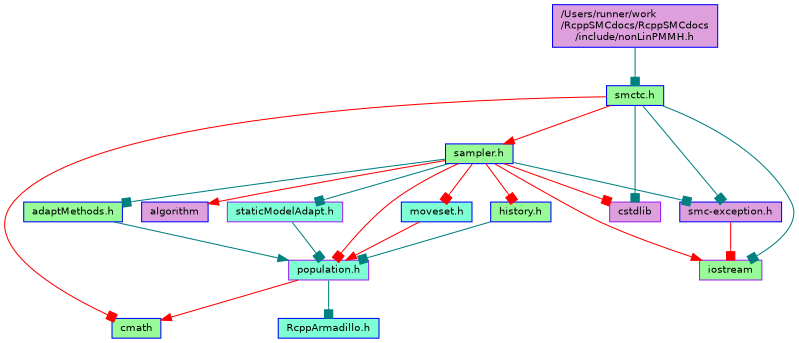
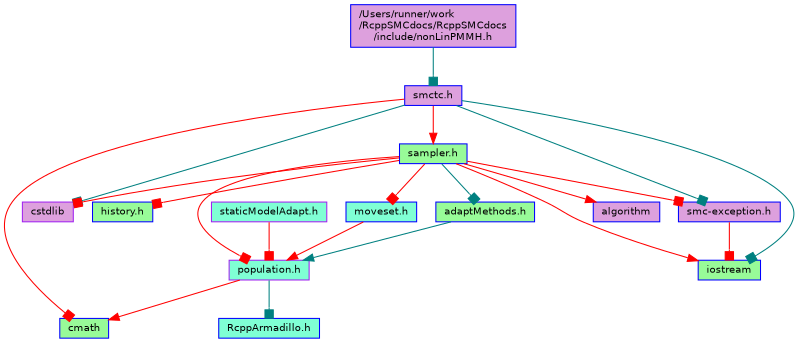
node "smctc.h": fillcolor palegreen -> plum
edge "sampler.h" -> "staticModelAdapt.h": removed
edge "sampler.h" -> "smc-exception.h": color teal -> red
edge "staticModelAdapt.h" -> "population.h": color teal -> red
edge "history.h" -> "population.h": removed
node "iostream": color purple -> blue
